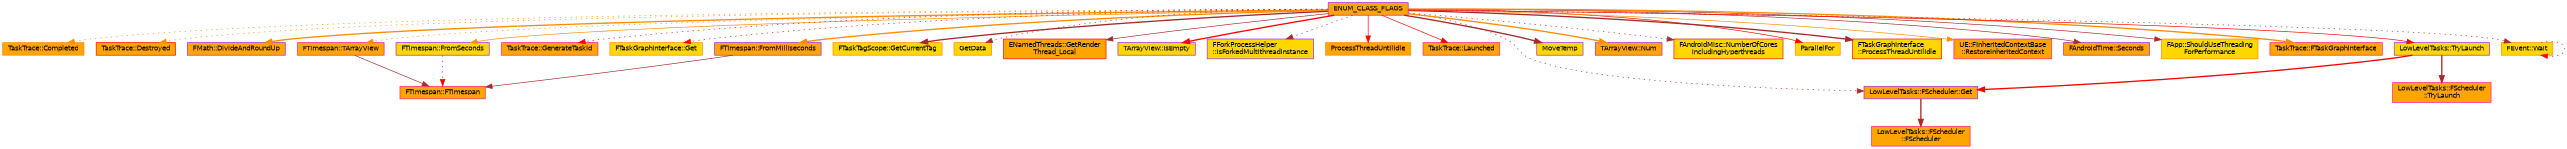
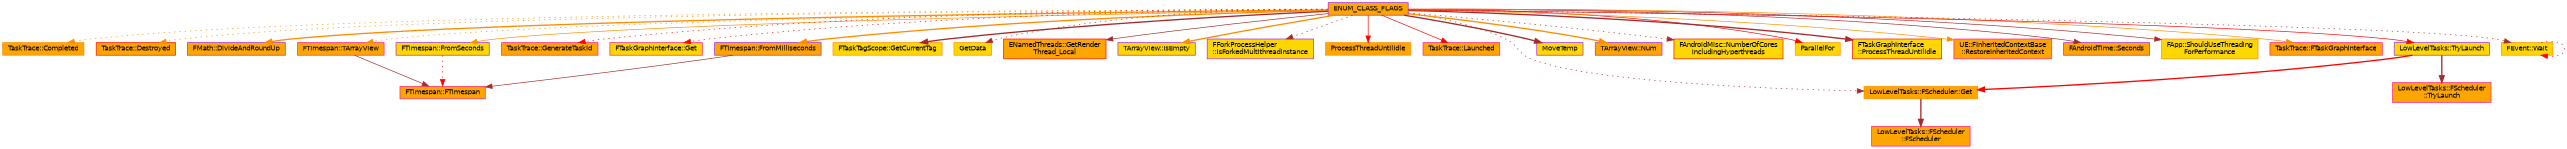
edge "ENUM_CLASS_FLAGS" -> "TaskTrace::FTaskGraphInterface": style bold -> solid
edge "ENUM_CLASS_FLAGS" -> "TArrayView::IsEmpty": color red -> darkorange
node "FTaskGraphInterface::Get": color darkorange -> deeppink
node "LowLevelTasks::FScheduler::Get": color purple -> darkorange
